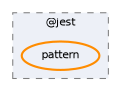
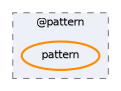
cluster "@jest": label "@jest" -> "@pattern"
